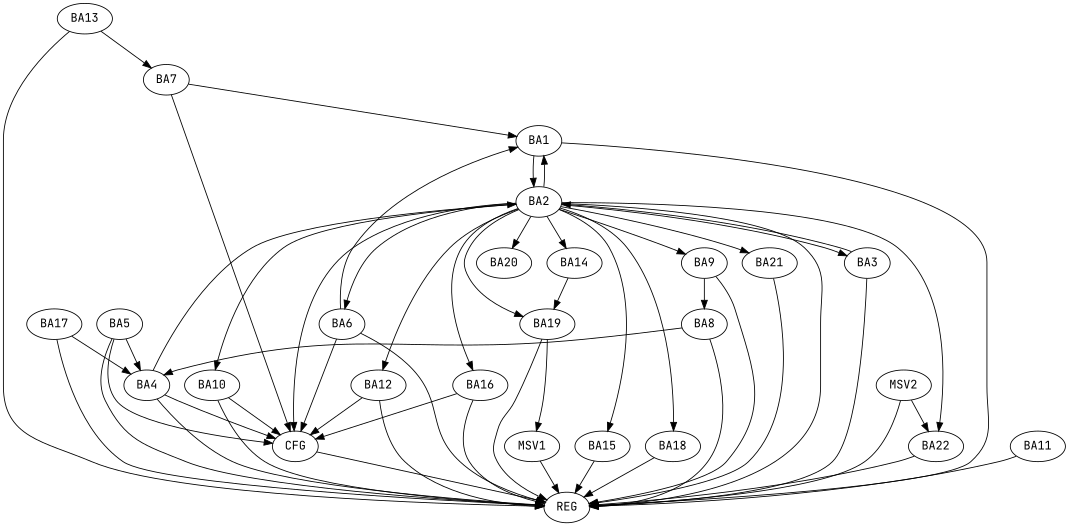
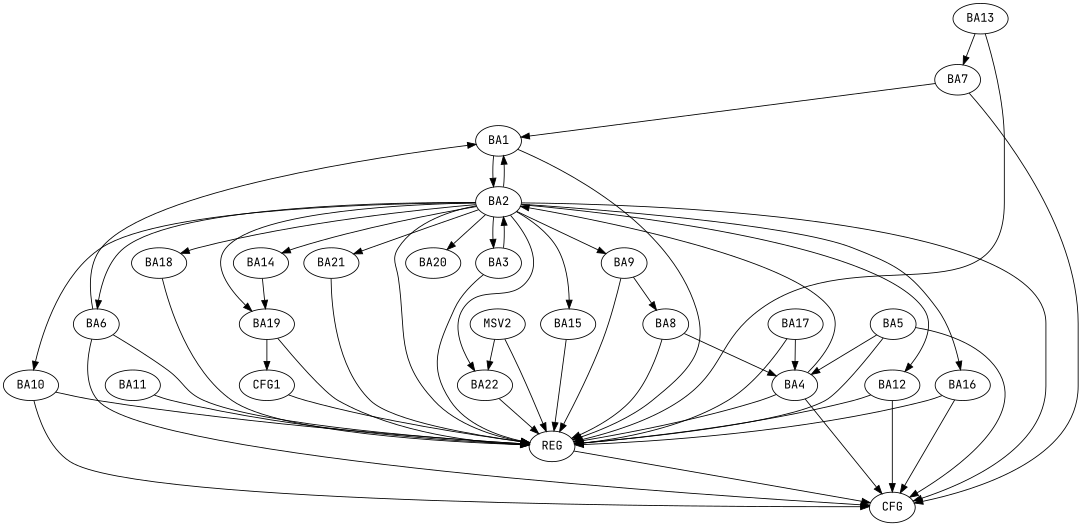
node "MSV1": label "MSV1" -> "CFG1"
edge "CFG" -> "REG": reversed
